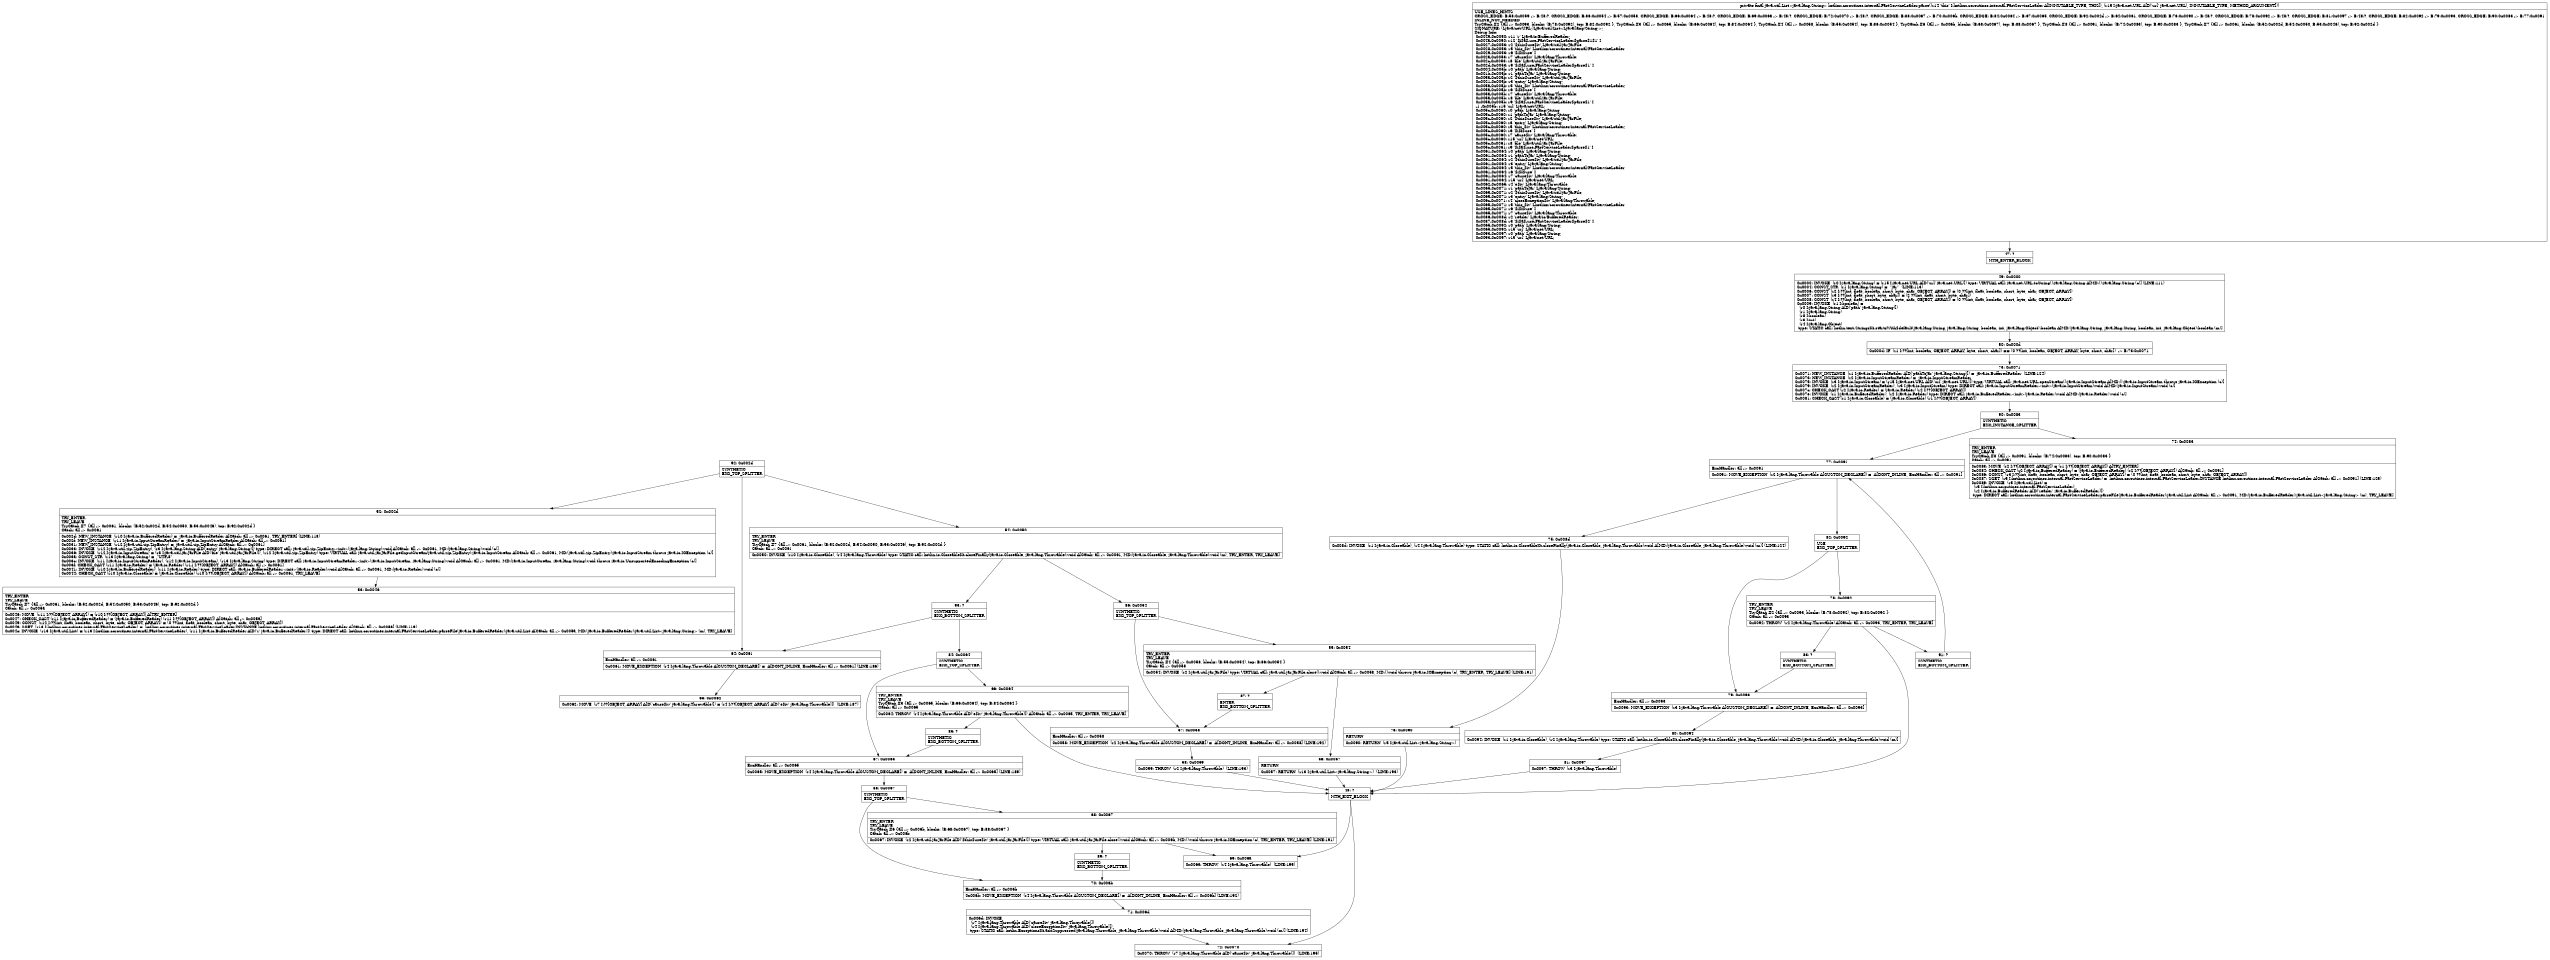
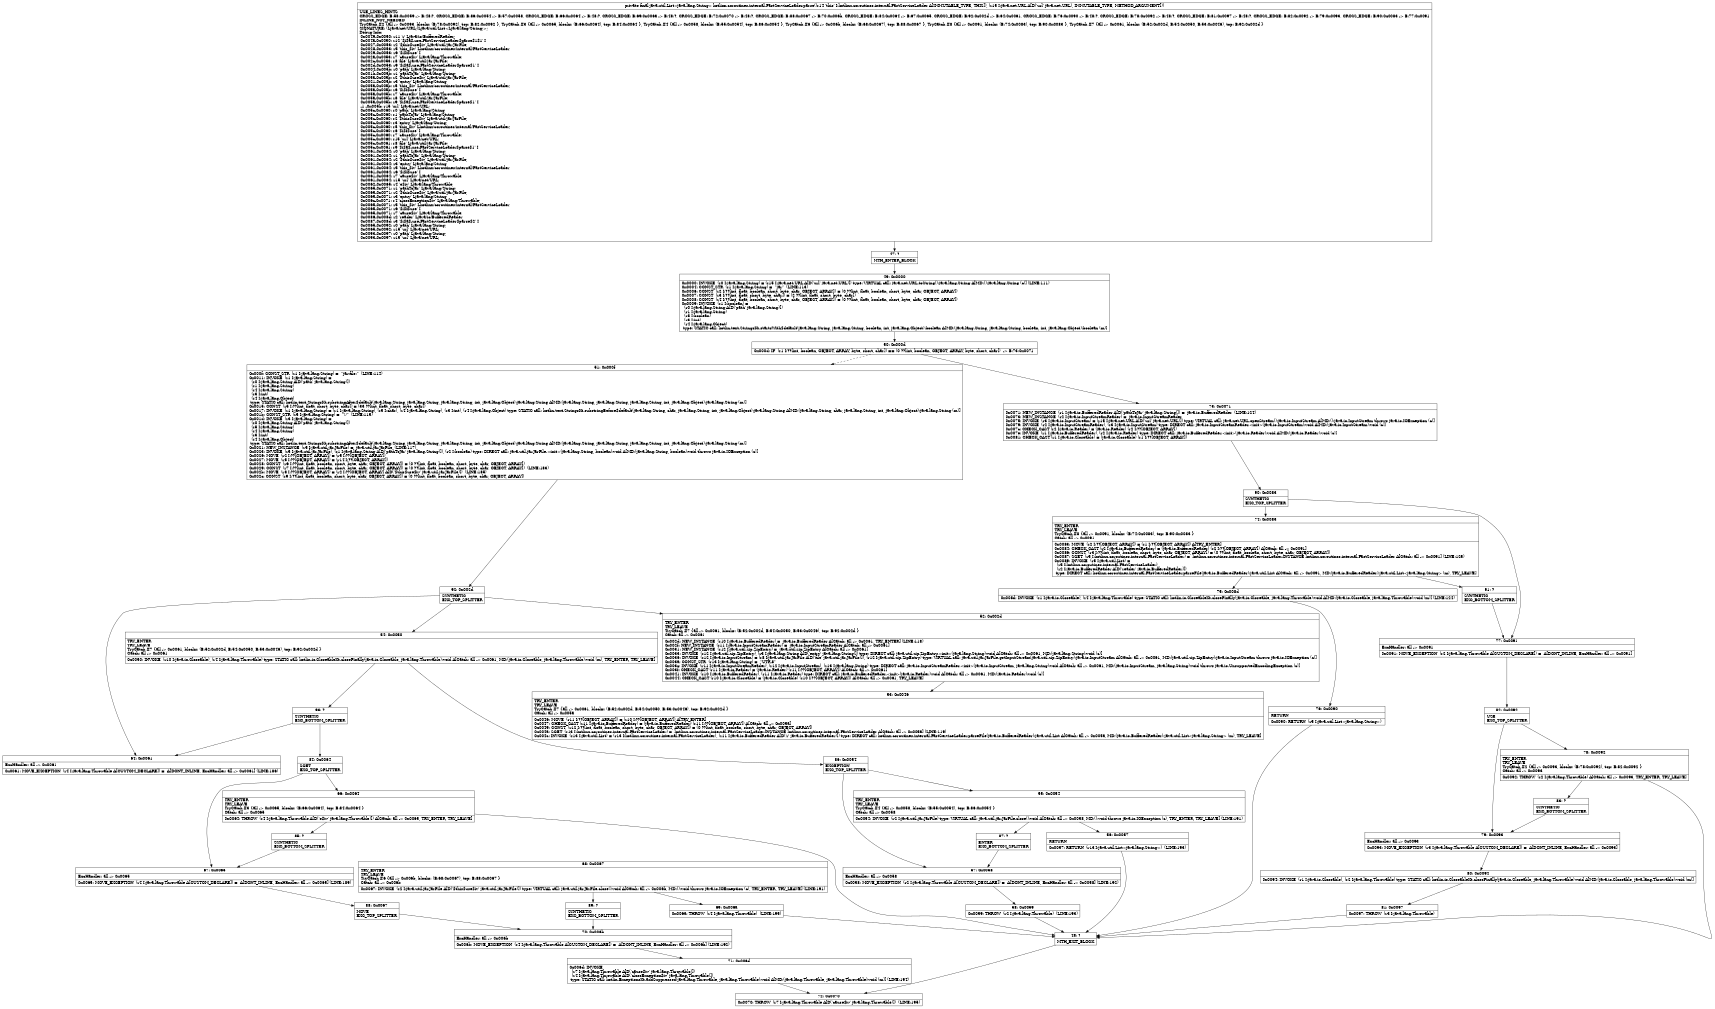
node "51: 0x000f": added
node "90: 0x0083": text "EXC_INSTANCE_SPLITTER" -> "EXC_TOP_SPLITTER"
edge "77: 0x0091" -> "75: 0x008d": now "74: 0x0083" -> "75: 0x008d"
node "86: 0x0054": text "SYNTHETIC" -> "EXCEPTION"
edge "78: 0x0092" -> "91: ?": now "74: 0x0083" -> "91: ?"
node "84: 0x0064": text "SYNTHETIC" -> "SGET"
node "65: 0x0062": removed
node "88: 0x0067": text "SYNTHETIC" -> "MOVE"
edge "88: 0x0067" -> "68: 0x0067": removed
edge "48: ?" -> "69: 0x006a": reversed
